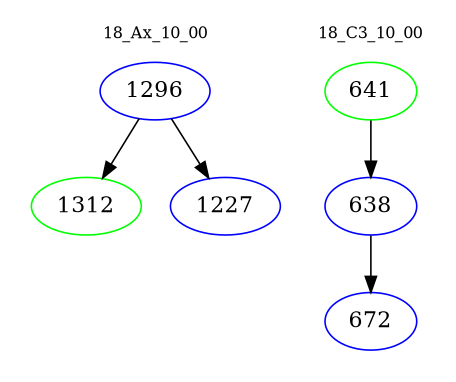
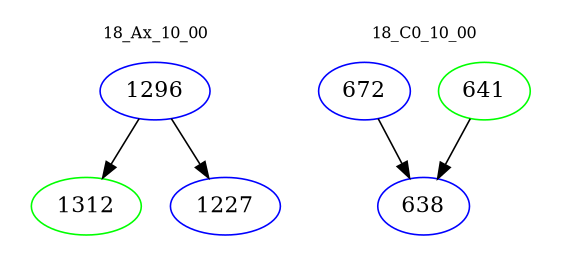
cluster "18_C3_10_00": label "18_C3_10_00" -> "18_C0_10_00"
edge "638" -> "672": reversed
